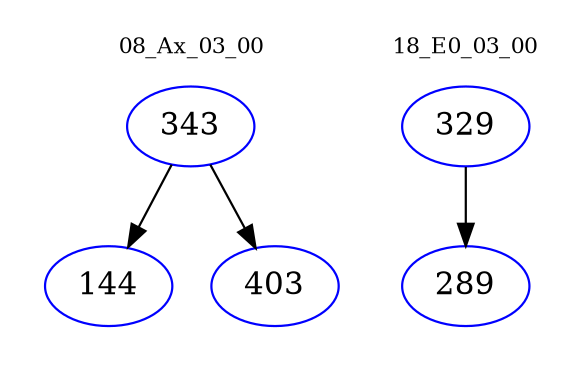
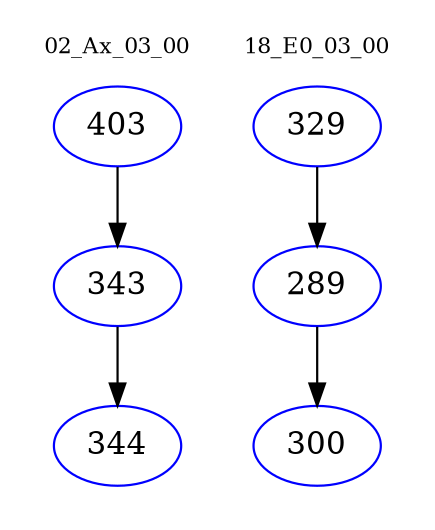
cluster "08_Ax_03_00": label "08_Ax_03_00" -> "02_Ax_03_00"
edge "343" -> "403": reversed
node "144": label "144" -> "344"
node "300": added
